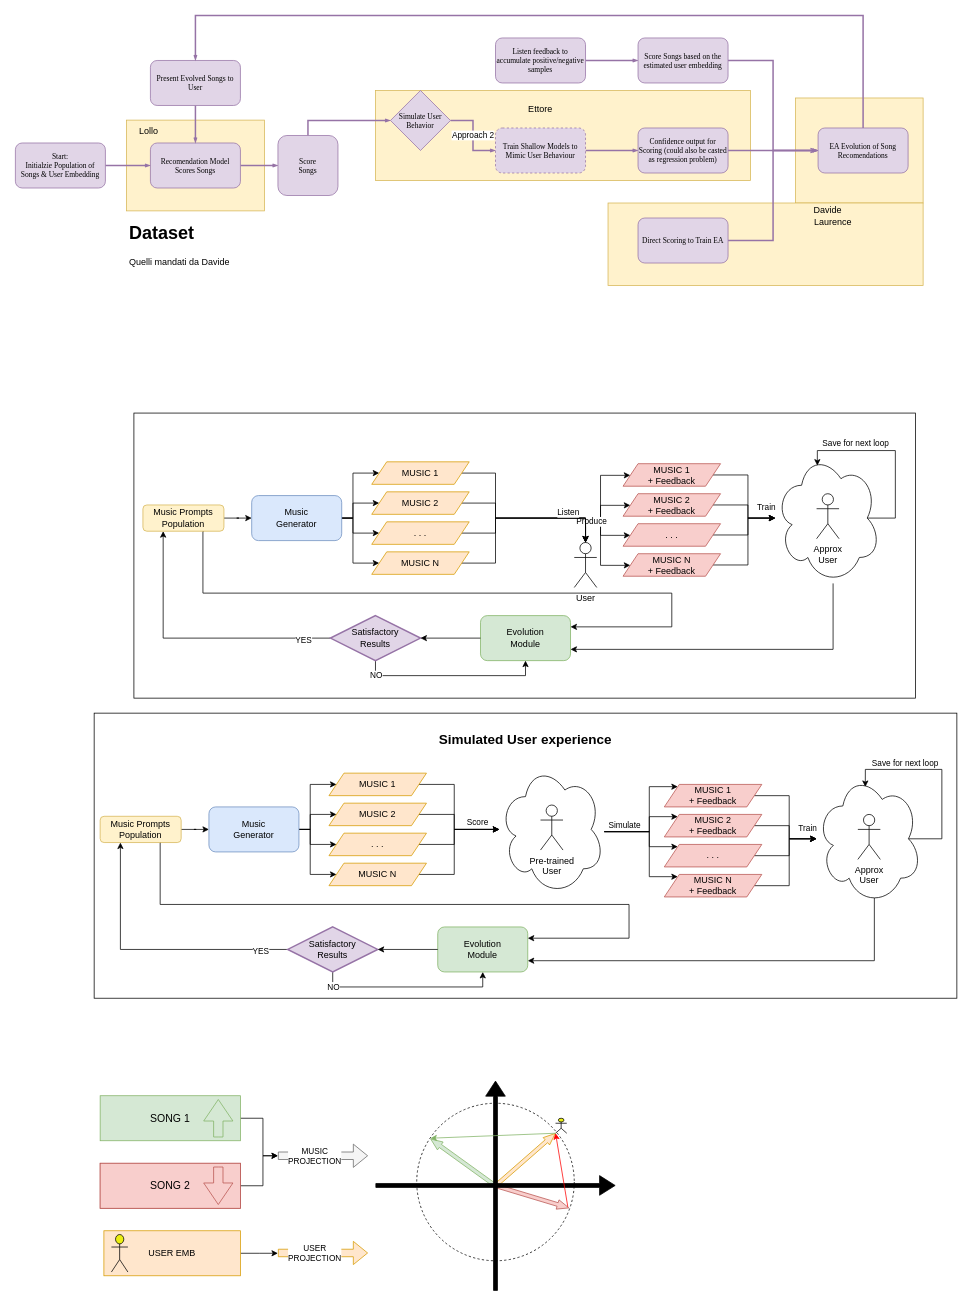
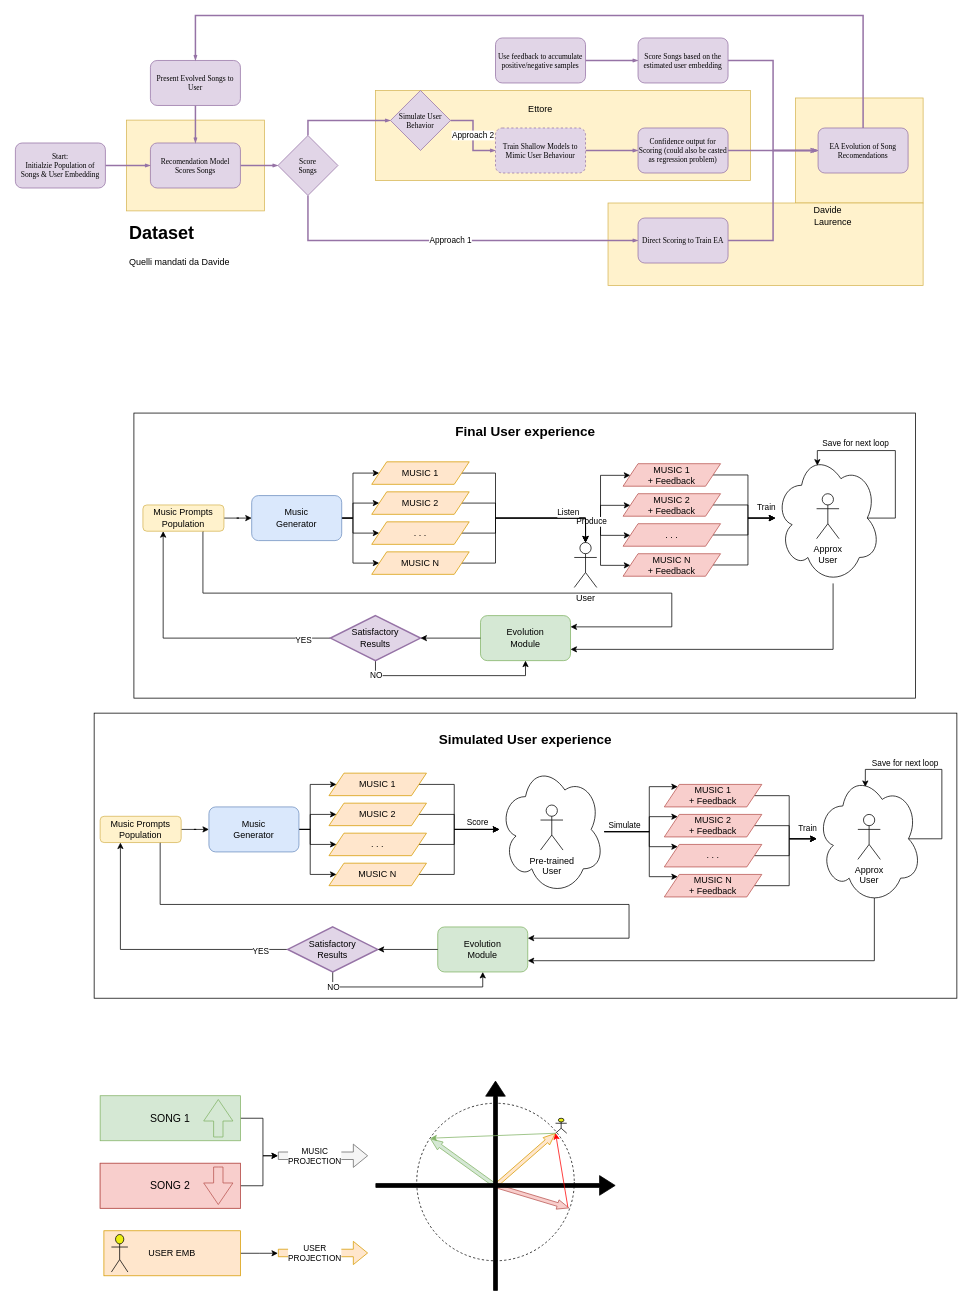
node "Listen feedback to accumulate positive/negative samples": label "Listen feedback to accumulate positive/negative samples" -> "Use feedback to accumulate positive/negative samples"
node "Lollo": removed
node "Score Songs": shape rounded rectangle -> diamond
edge "Score Songs" -> "Direct Scoring to Train EA": added, label "Approach 1"
node "Final User experience": added
